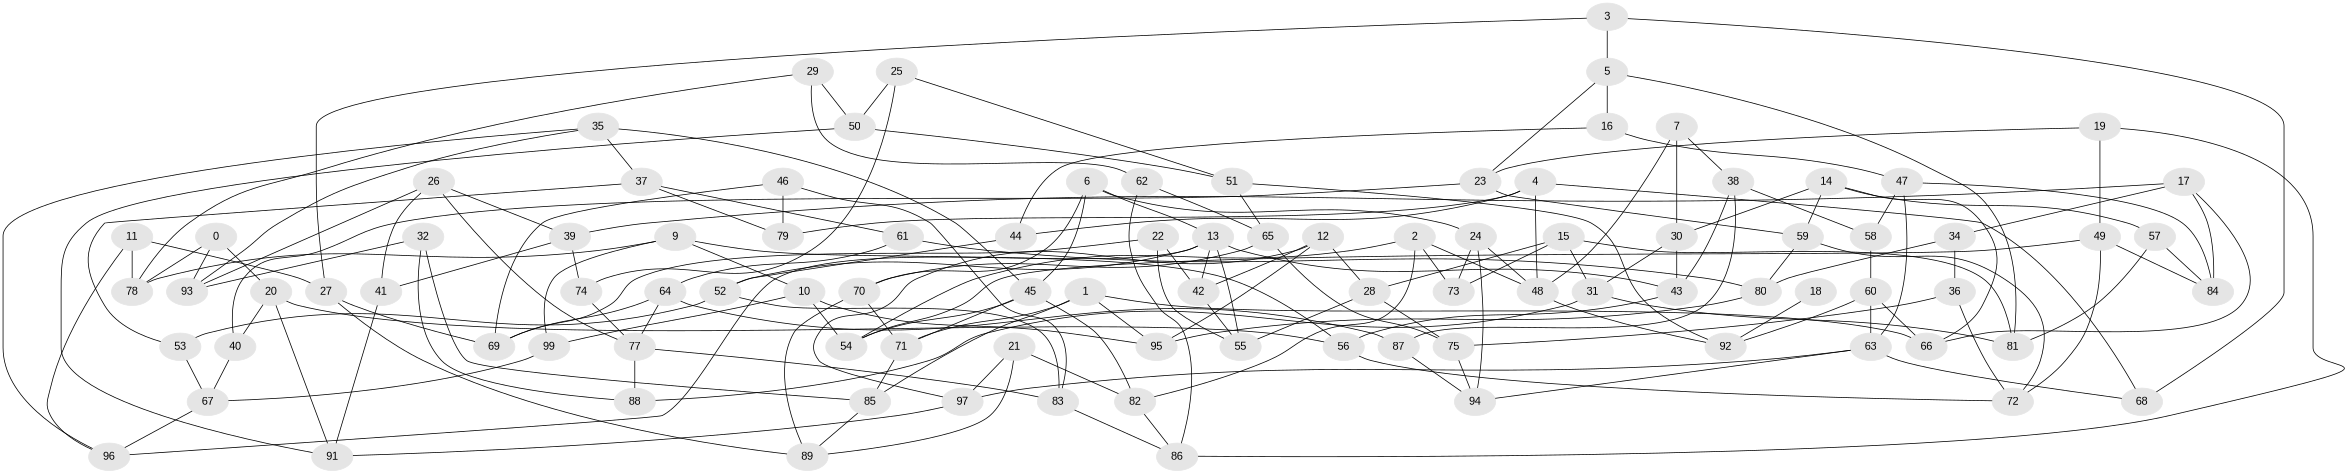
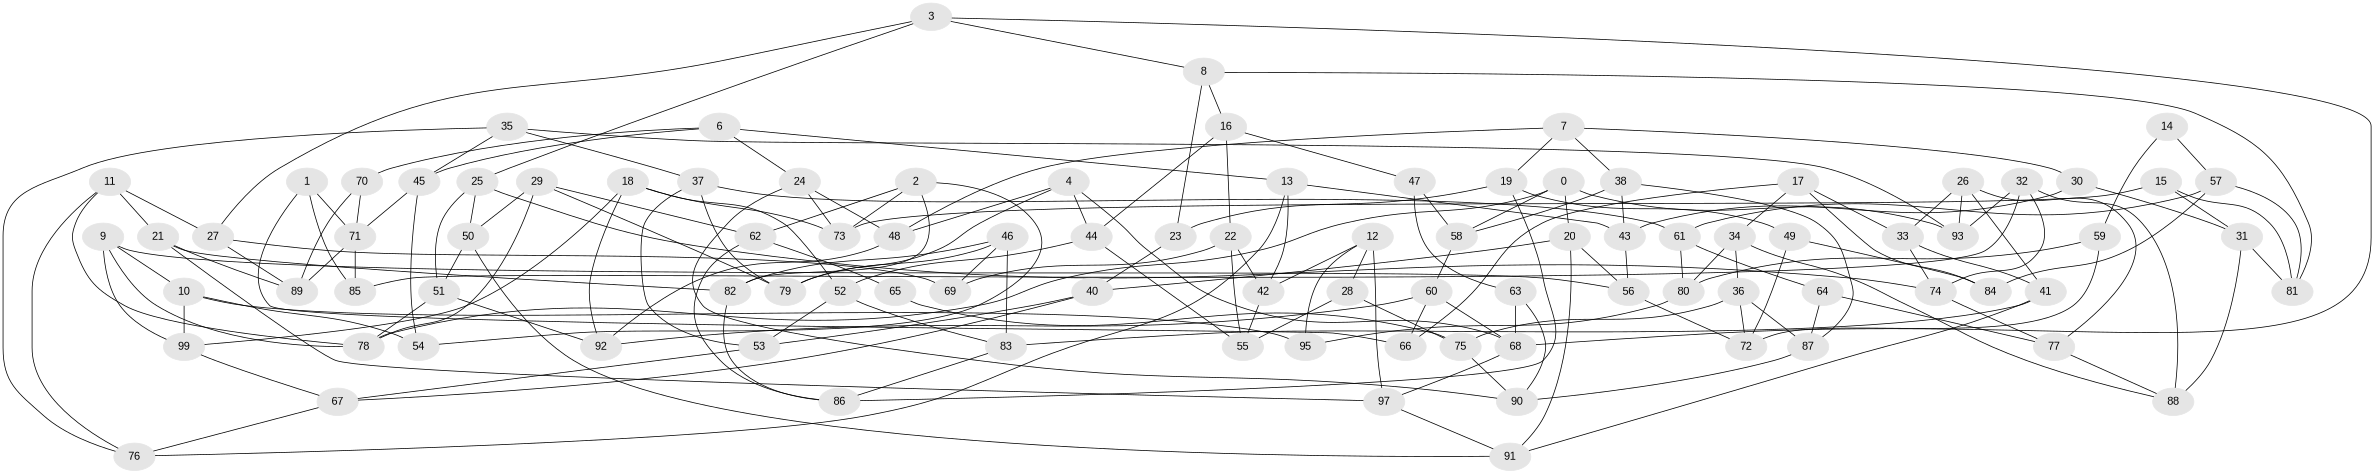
node "5": label "5" -> "8"
edge "3" -- "25": added
edge "7" -- "19": added
edge "16" -- "22": added
edge "47" -- "84": removed
edge "51" -- "65": now "51" -- "78"
edge "11" -- "21": added
edge "14" -- "30": removed
edge "57" -- "61": added
edge "23" -- "59": removed
edge "18" -- "73": added
edge "0" -- "58": added
edge "14" -- "66": removed
edge "29" -- "79": added
node "39": label "39" -> "33"
edge "49" -- "54": removed
edge "32" -- "74": added
edge "13" -- "52": now "18" -- "52"
edge "15" -- "28": removed
edge "2" -- "48": now "2" -- "62"
edge "65" -- "70": removed
edge "13" -- "55": now "44" -- "55"
edge "18" -- "99": added
edge "64" -- "69": removed
edge "60" -- "63": now "60" -- "68"
edge "40" -- "53": added
edge "1" -- "95": removed
edge "36" -- "87": added
edge "34" -- "88": added
edge "45" -- "82": now "46" -- "82"
edge "77" -- "83": now "41" -- "83"
edge "63" -- "97": now "68" -- "97"
node "94": label "94" -> "90"
edge "85" -- "89": now "71" -- "89"
node "96": label "96" -> "76"
